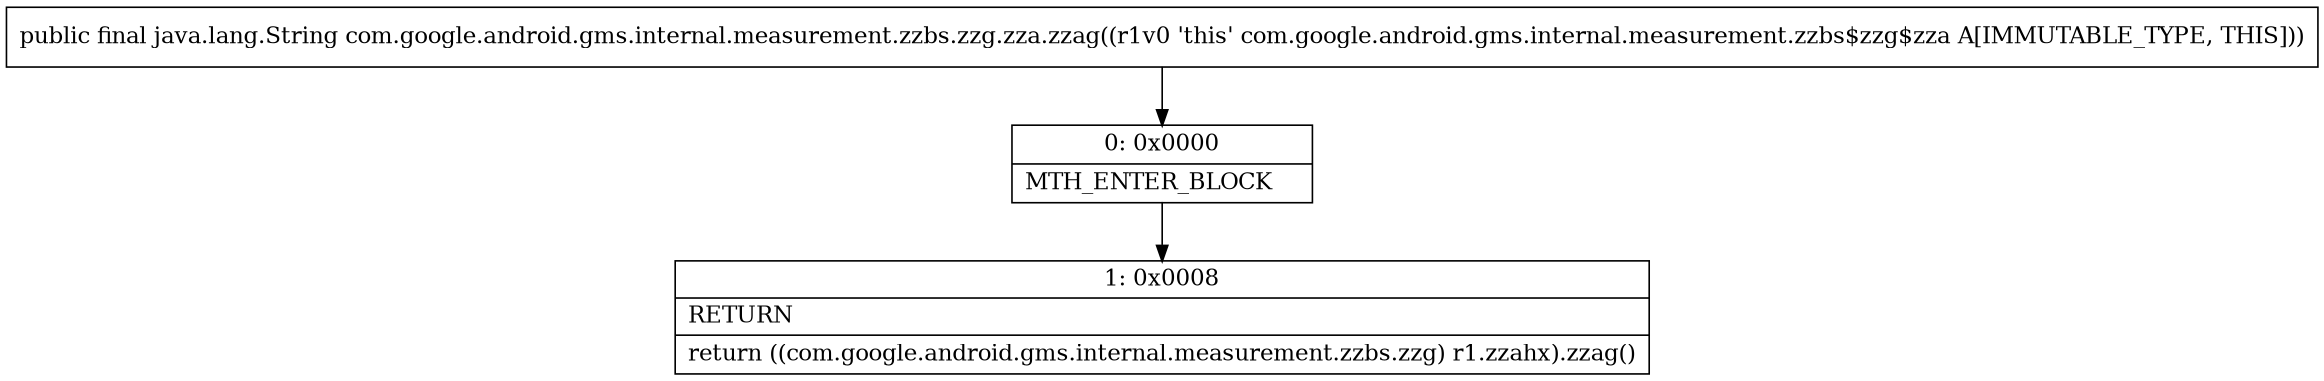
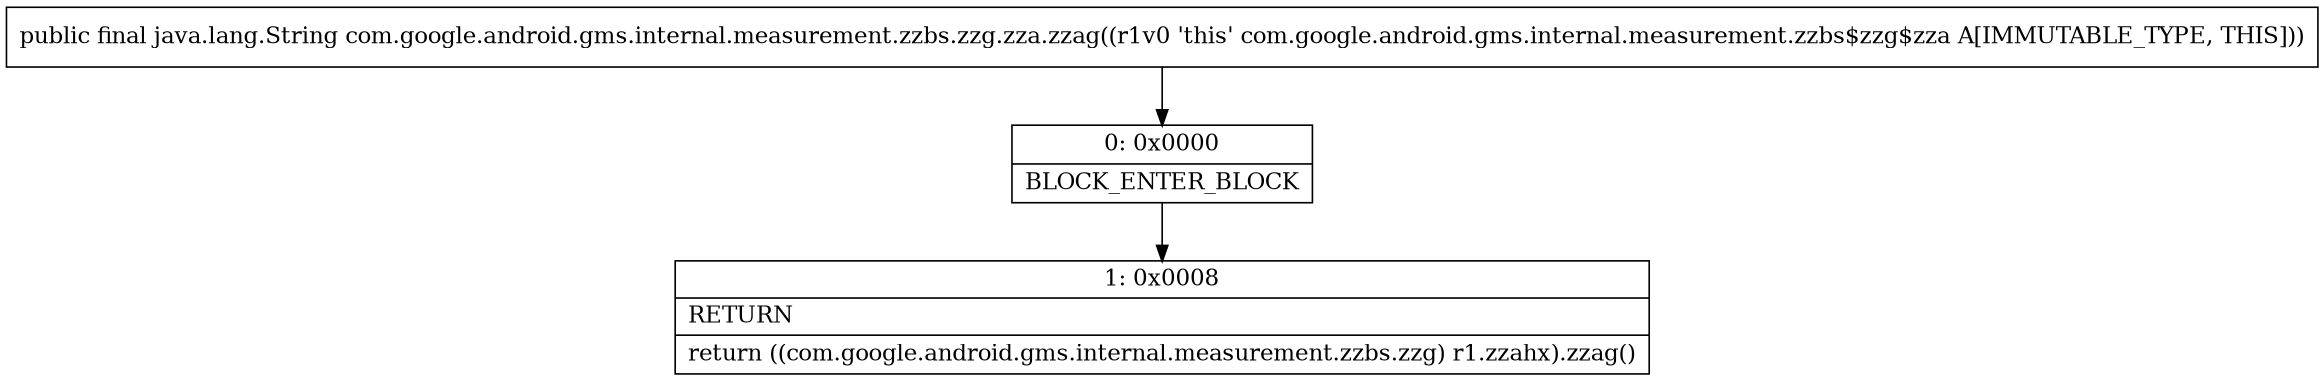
node "0: 0x0000": text "MTH_ENTER_BLOCK" -> "BLOCK_ENTER_BLOCK"
